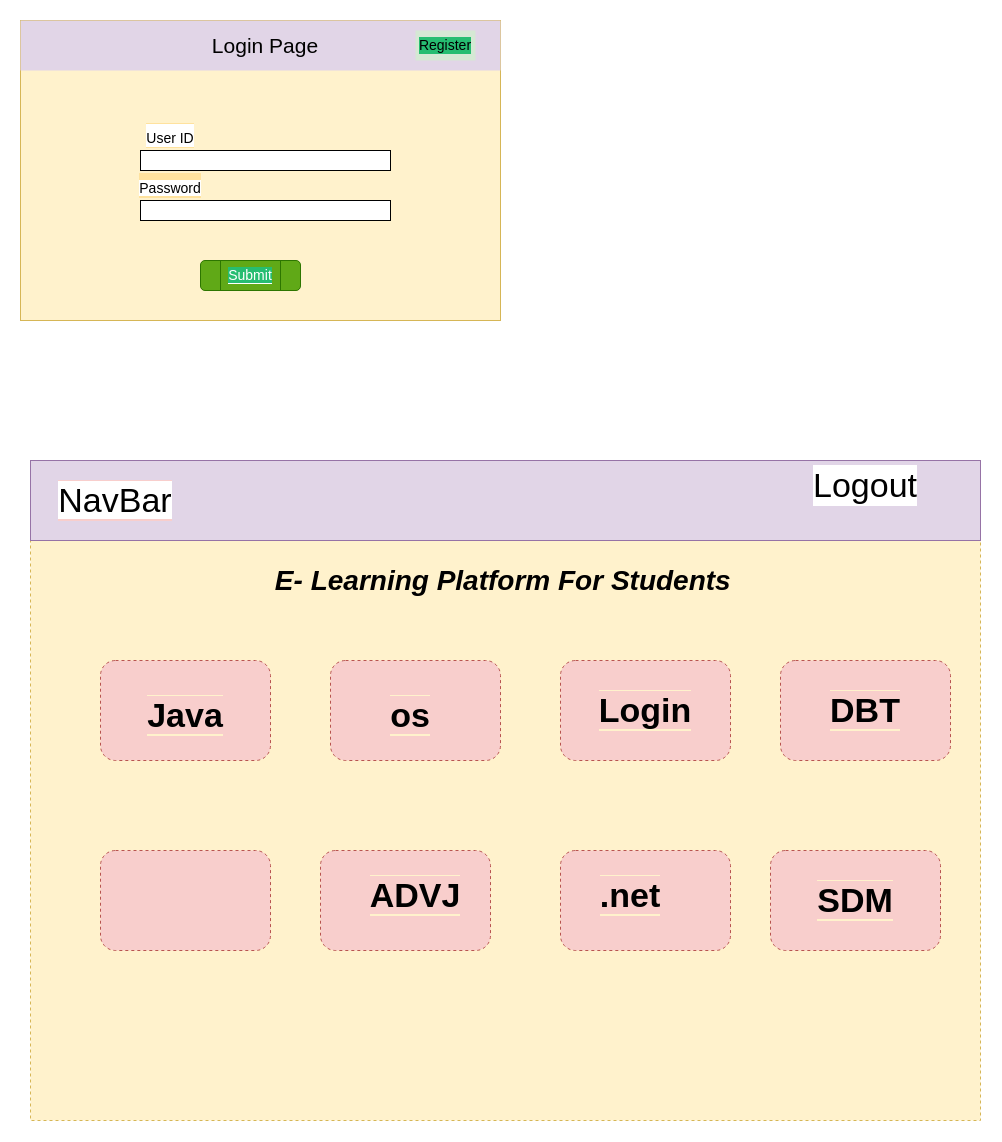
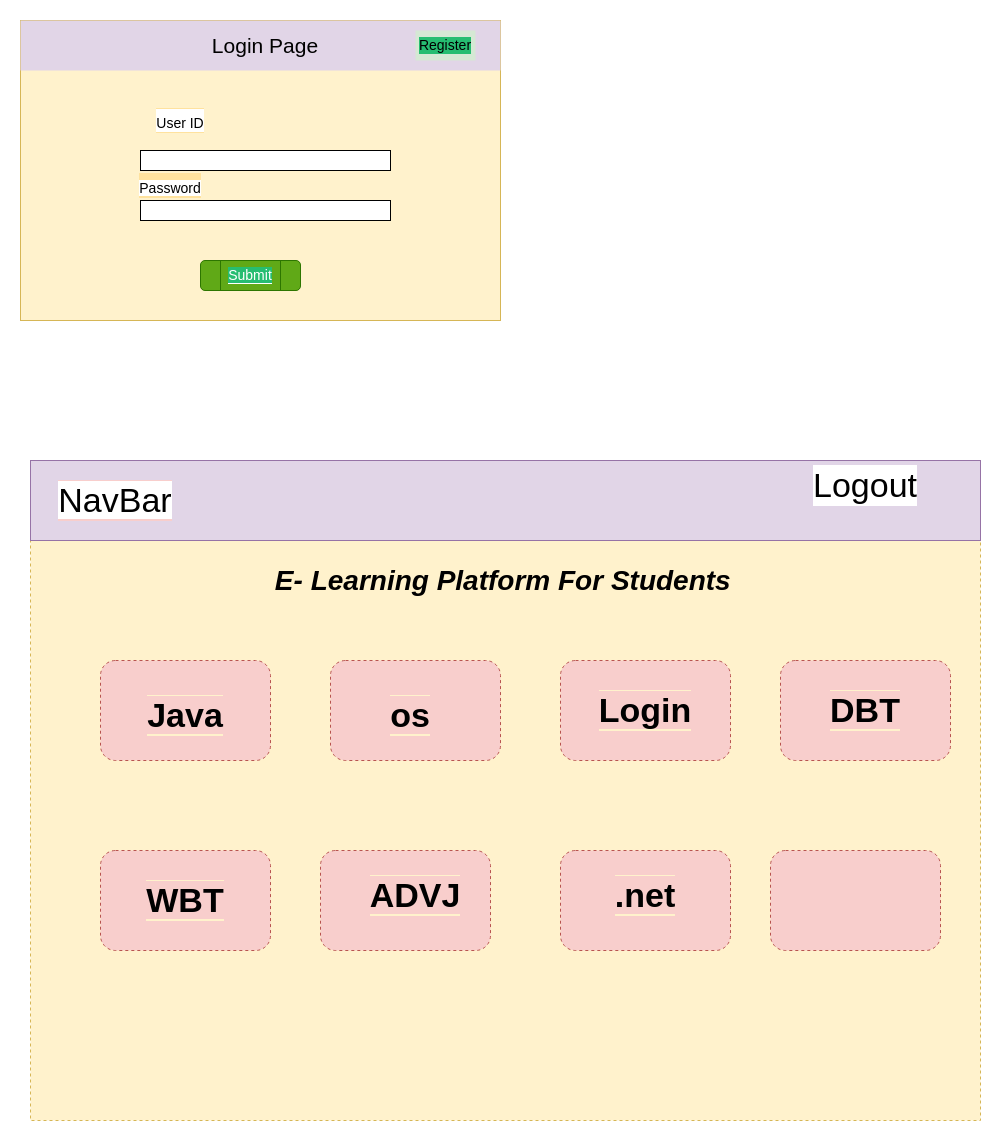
node "User ID": moved (171, 136) -> (181, 121)
node ".net": moved (631, 896) -> (646, 896)
node "WBT": added
node "SDM": removed
